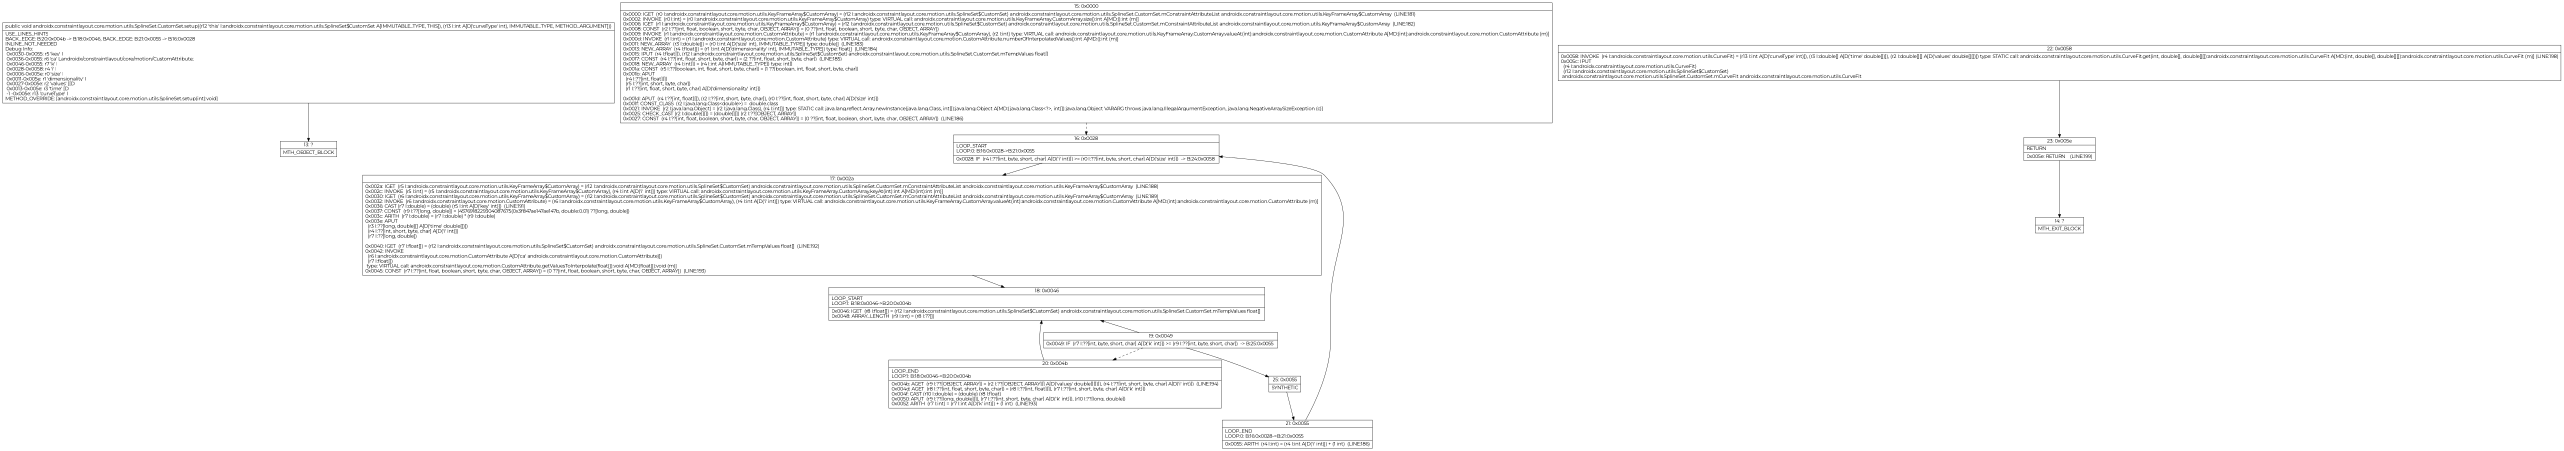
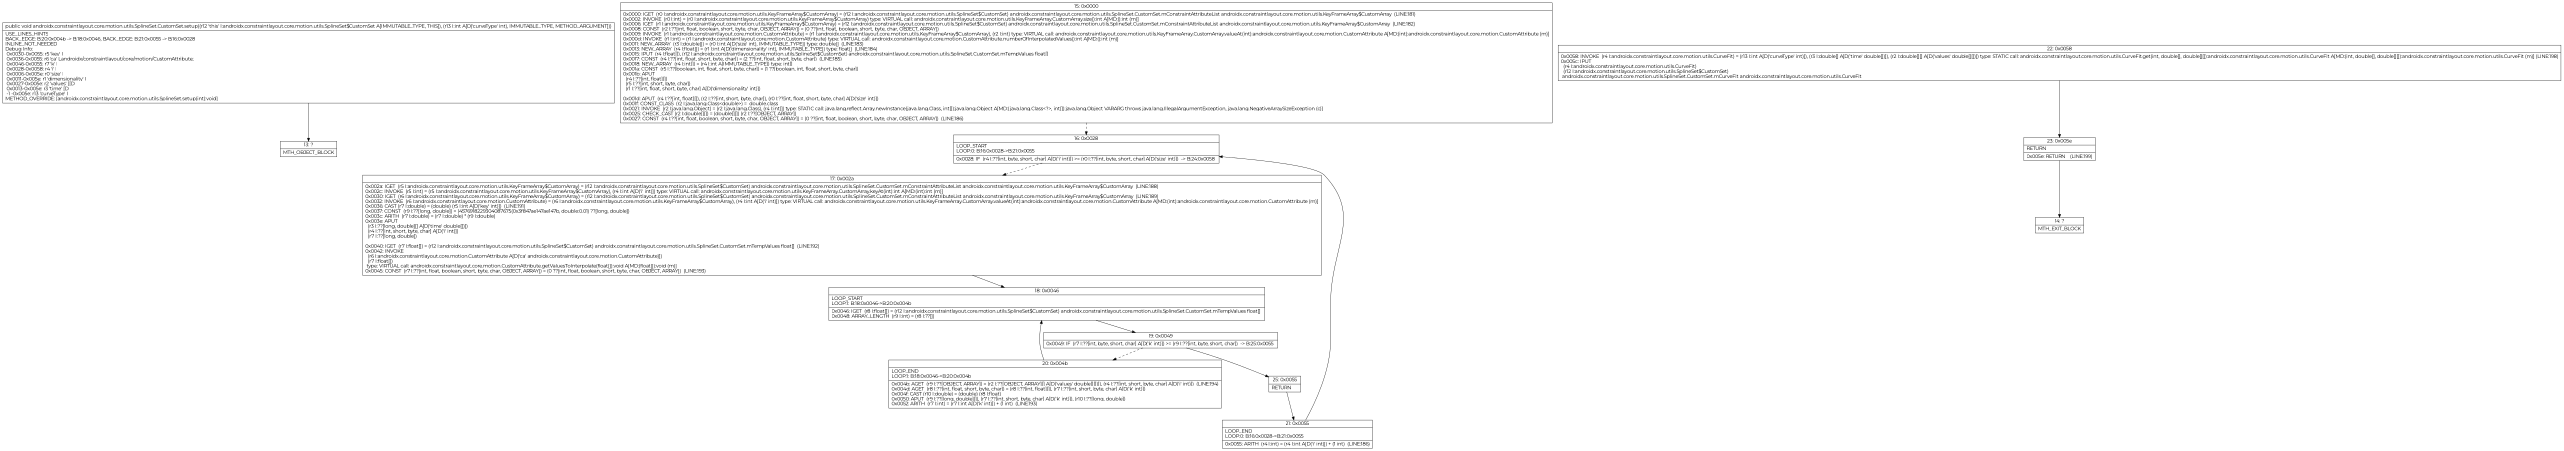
edge "16: 0x0028" -> "17: 0x002a": style solid -> dashed
edge "19: 0x0049" -> "18: 0x0046": reversed
node "25: 0x0055": text "SYNTHETIC" -> "RETURN"
